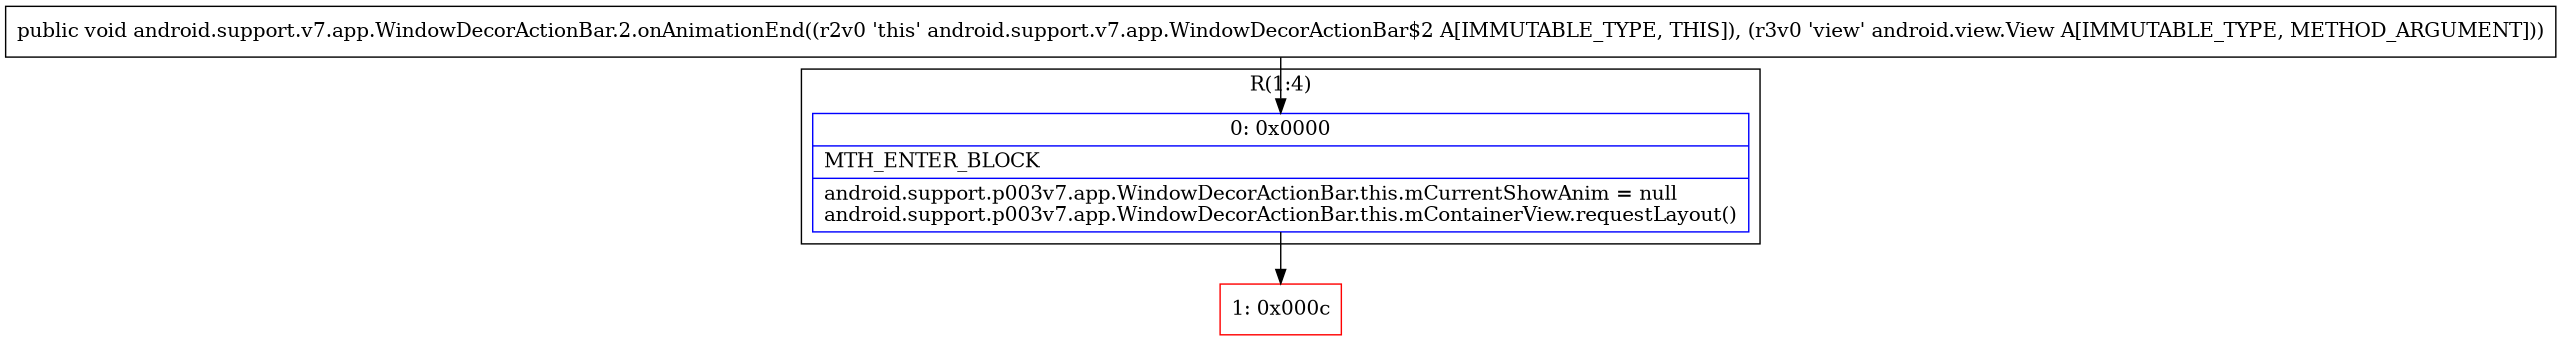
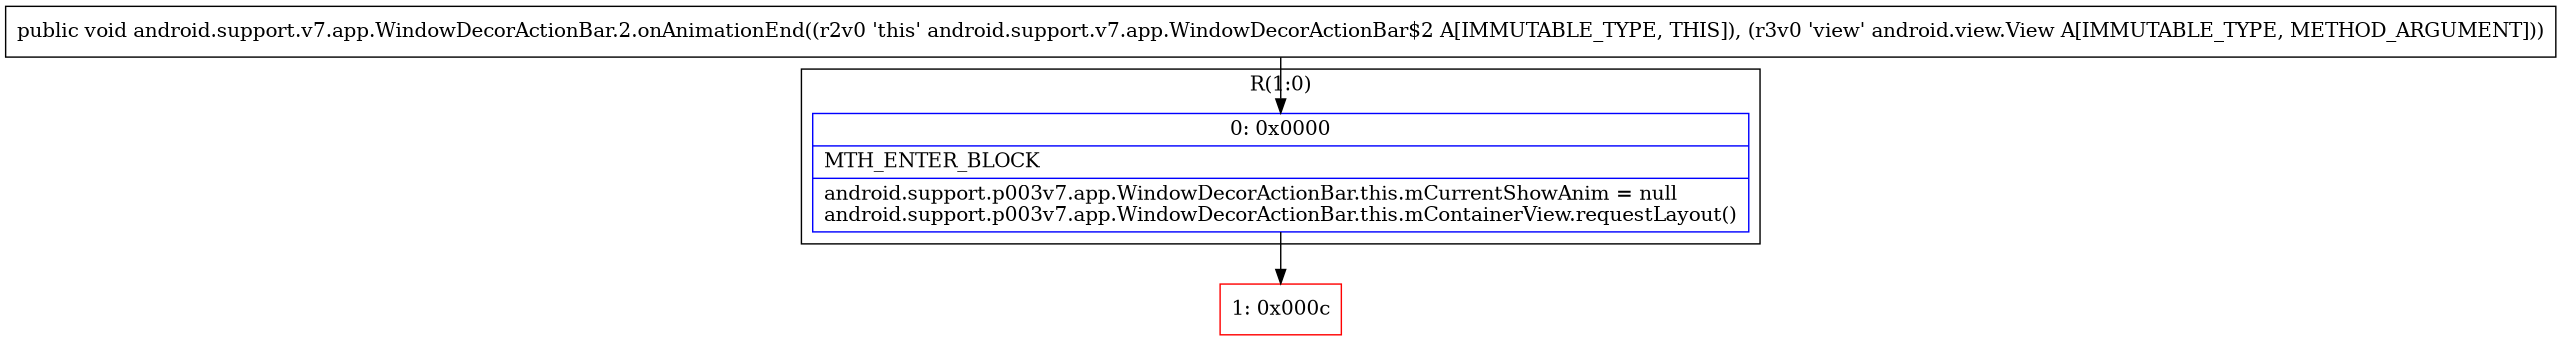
cluster "R(1:4)": label "R(1:4)" -> "R(1:0)"
